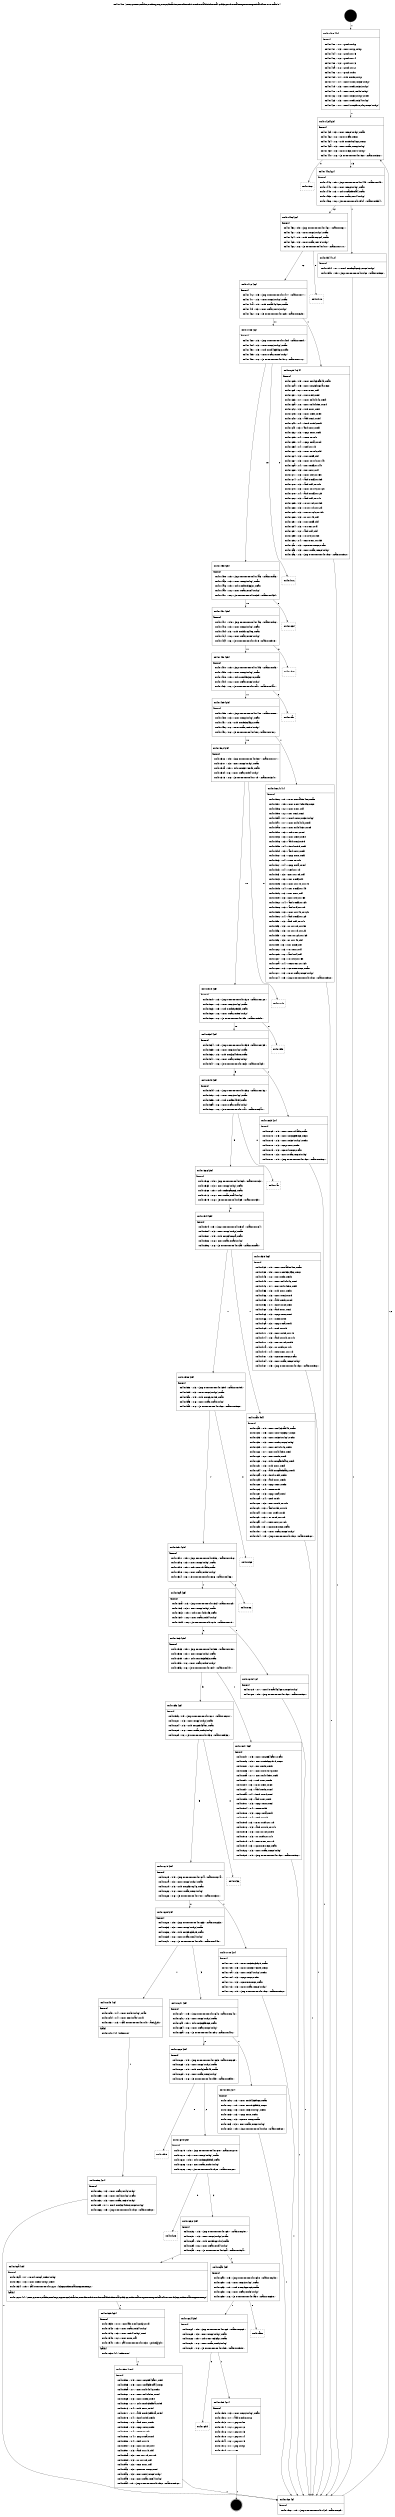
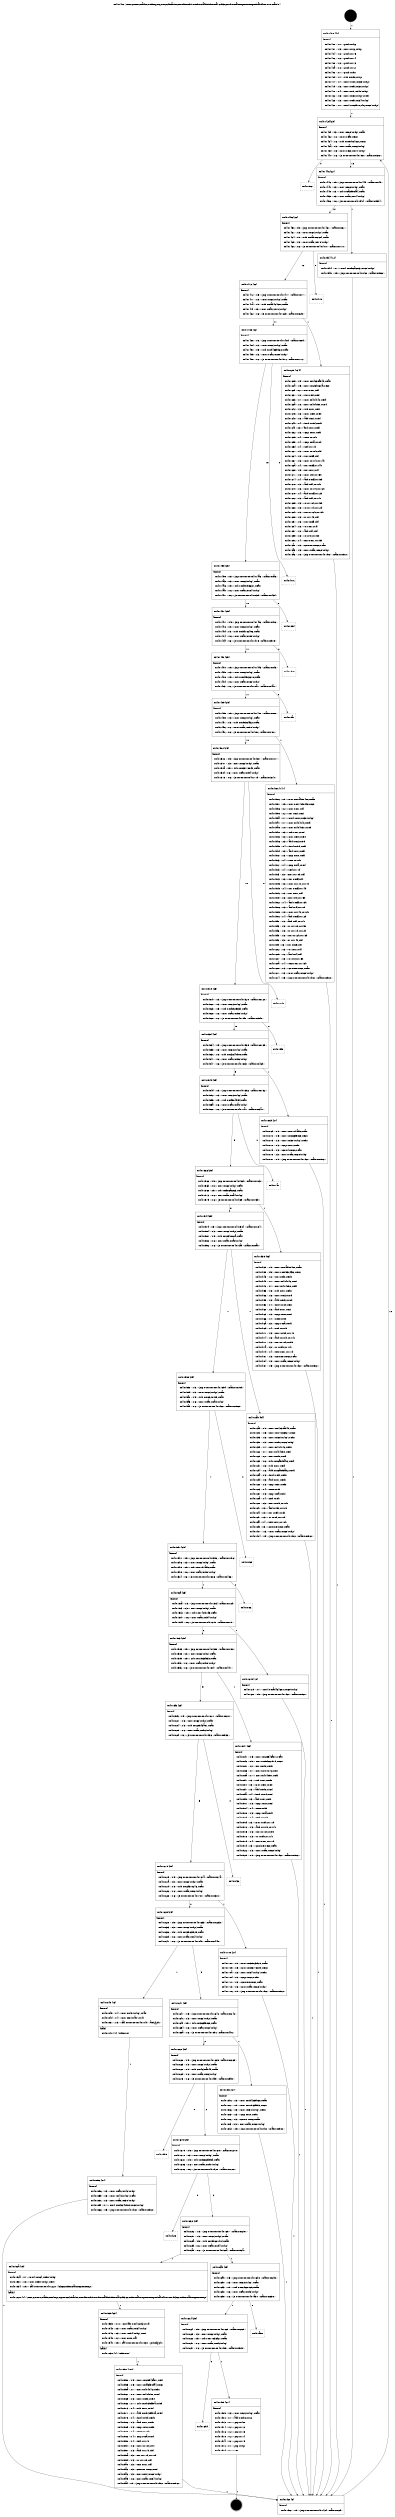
edge "0x401566 [25]" -> "0x401b39 [83]": added, label "1"
